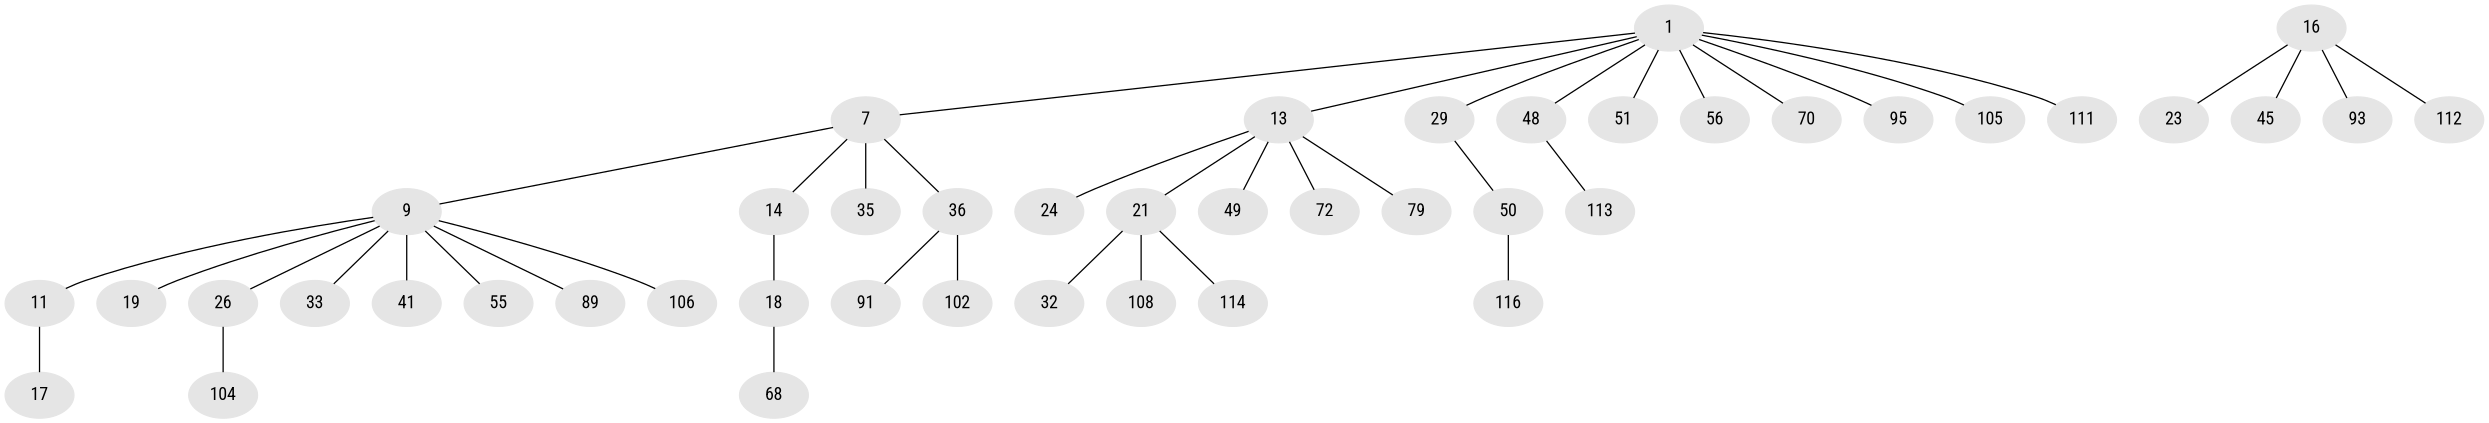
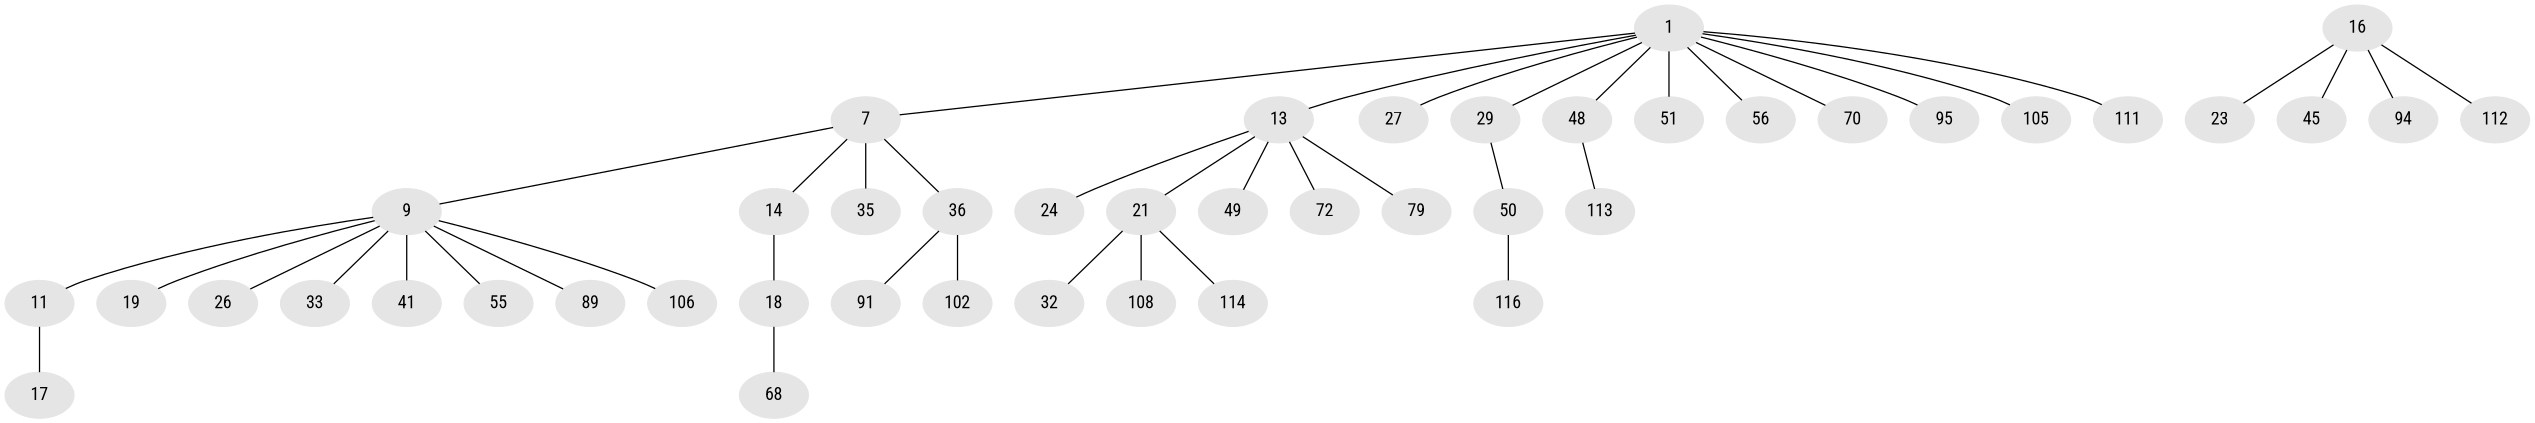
node "27": added
node "93": label "93" -> "94"
node "104": removed
